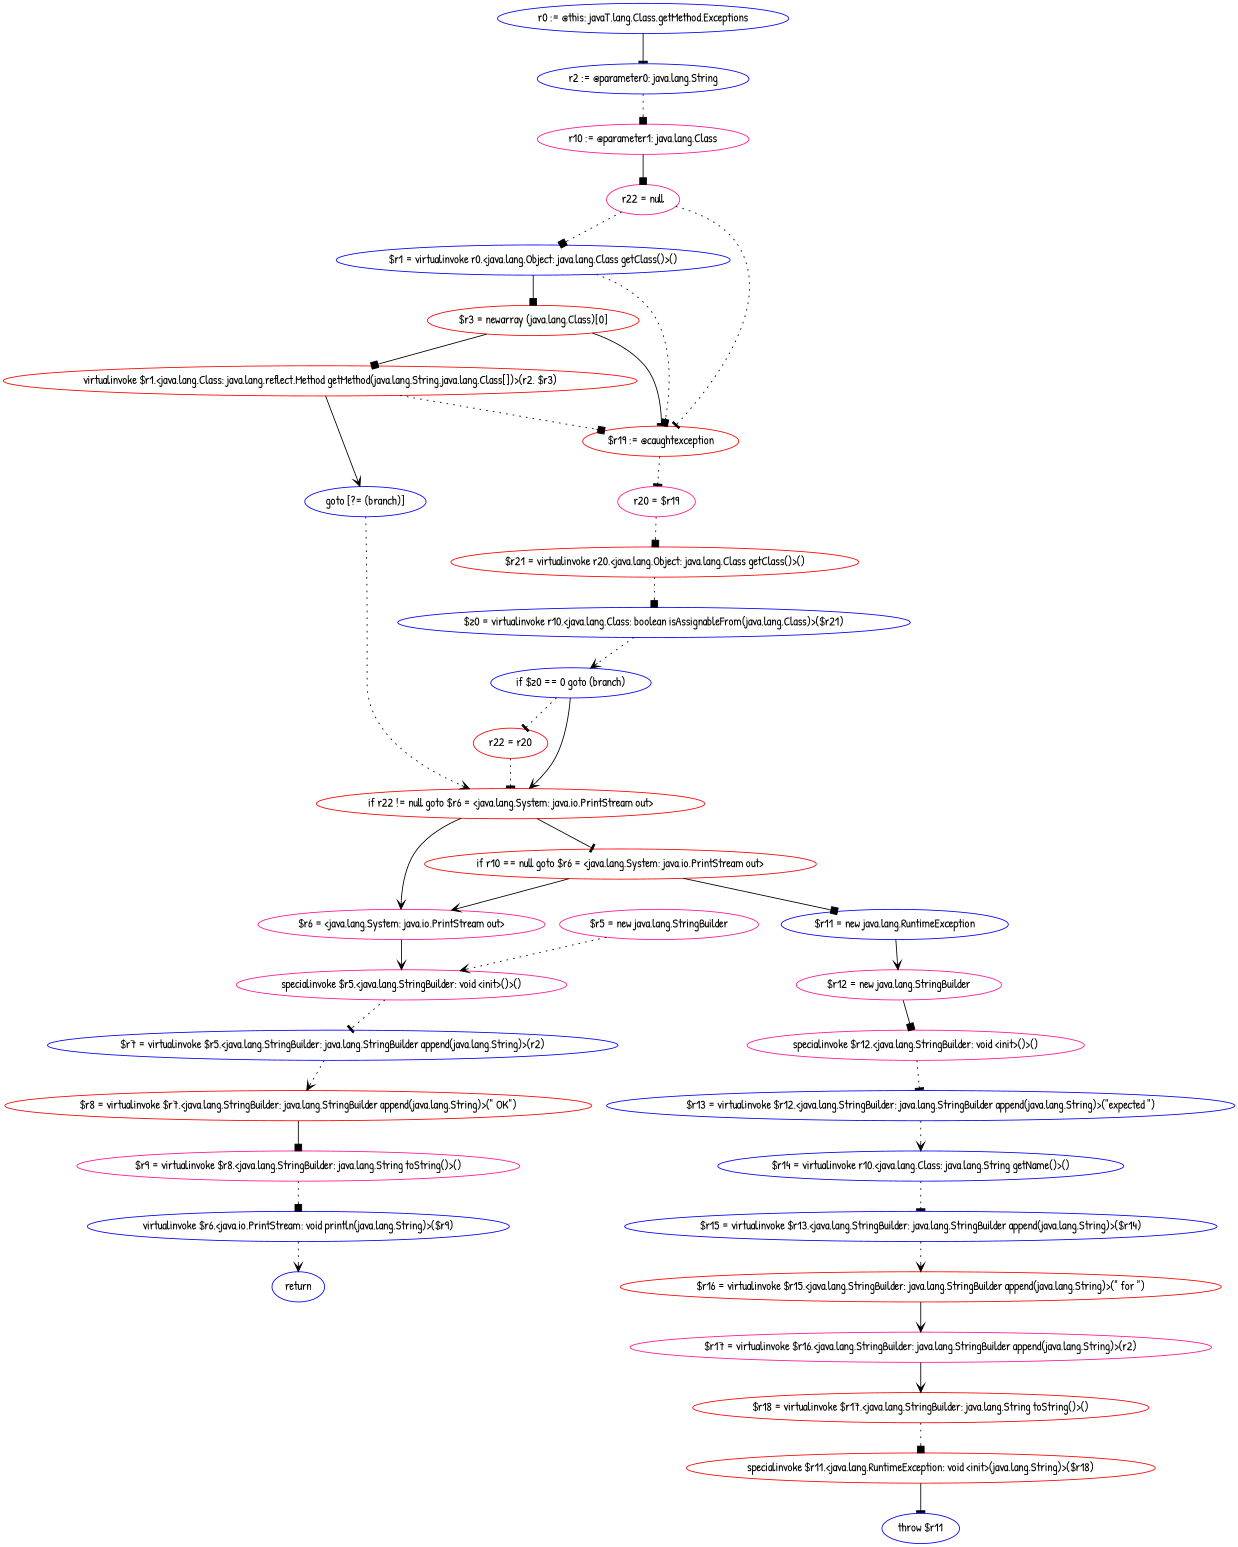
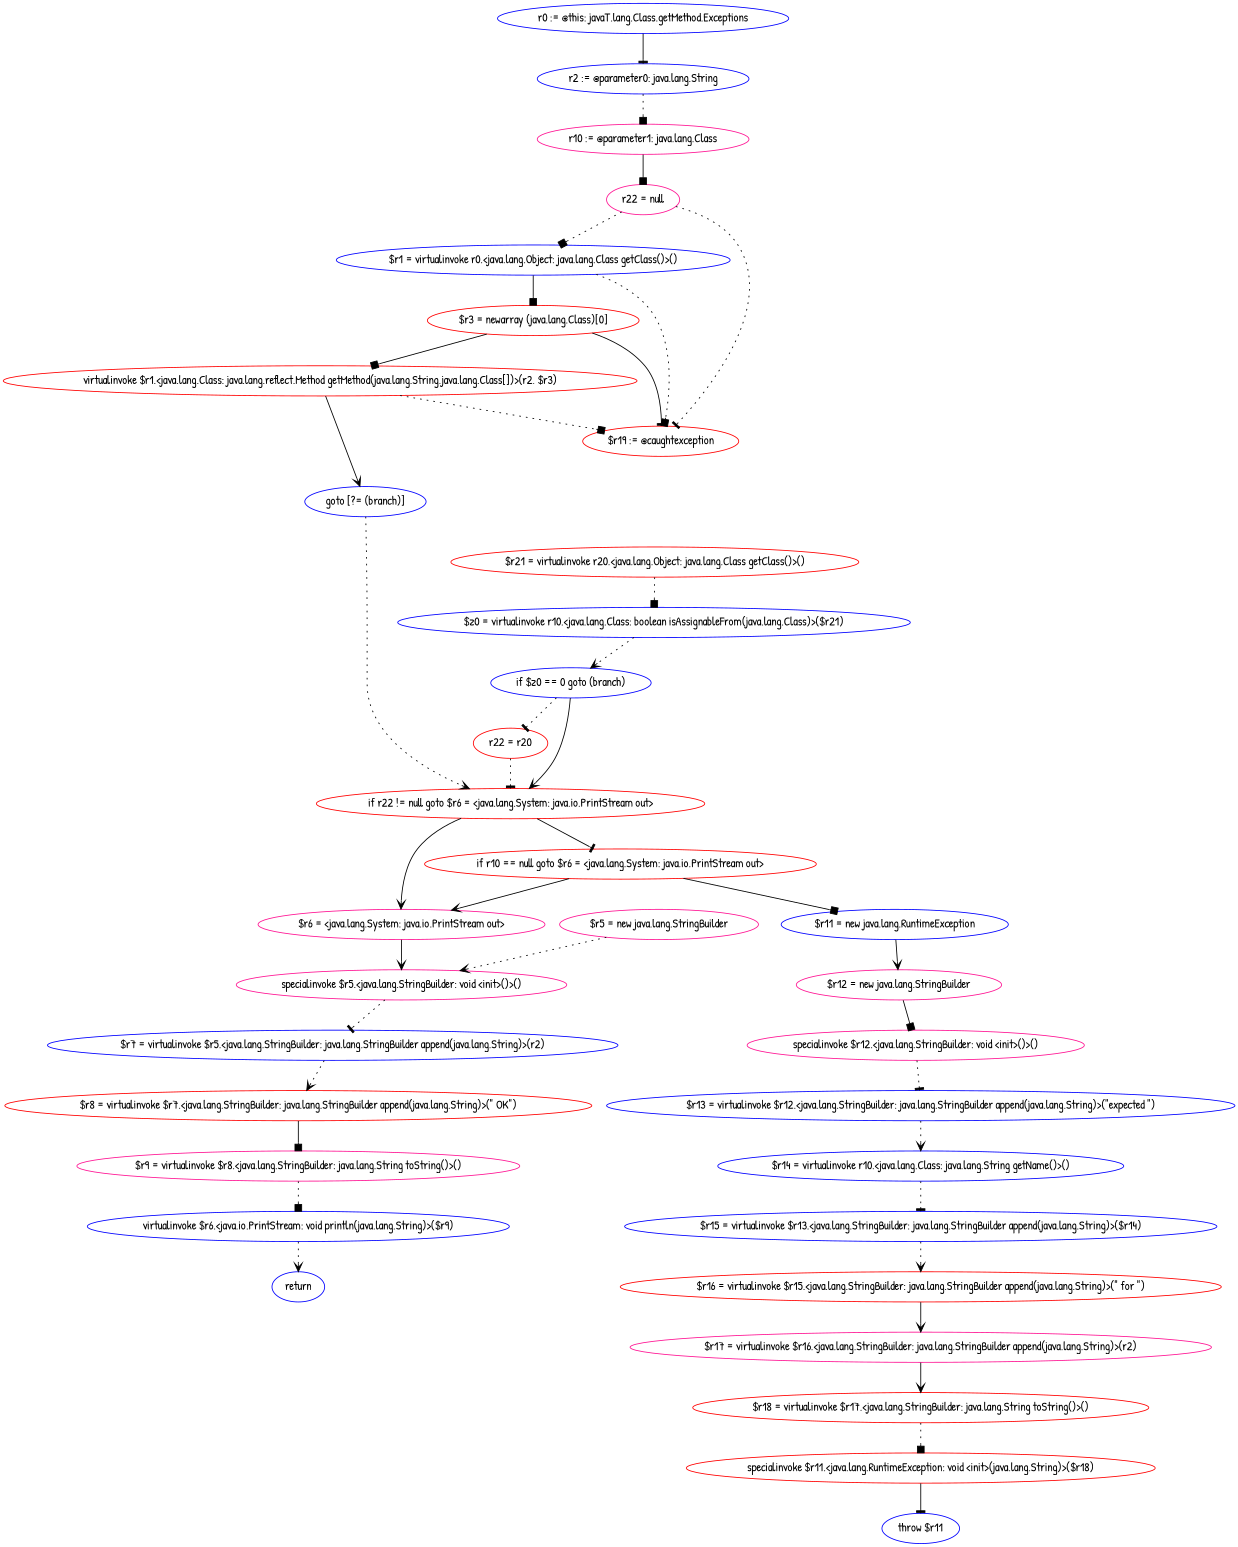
node "r20 = $r19": removed
